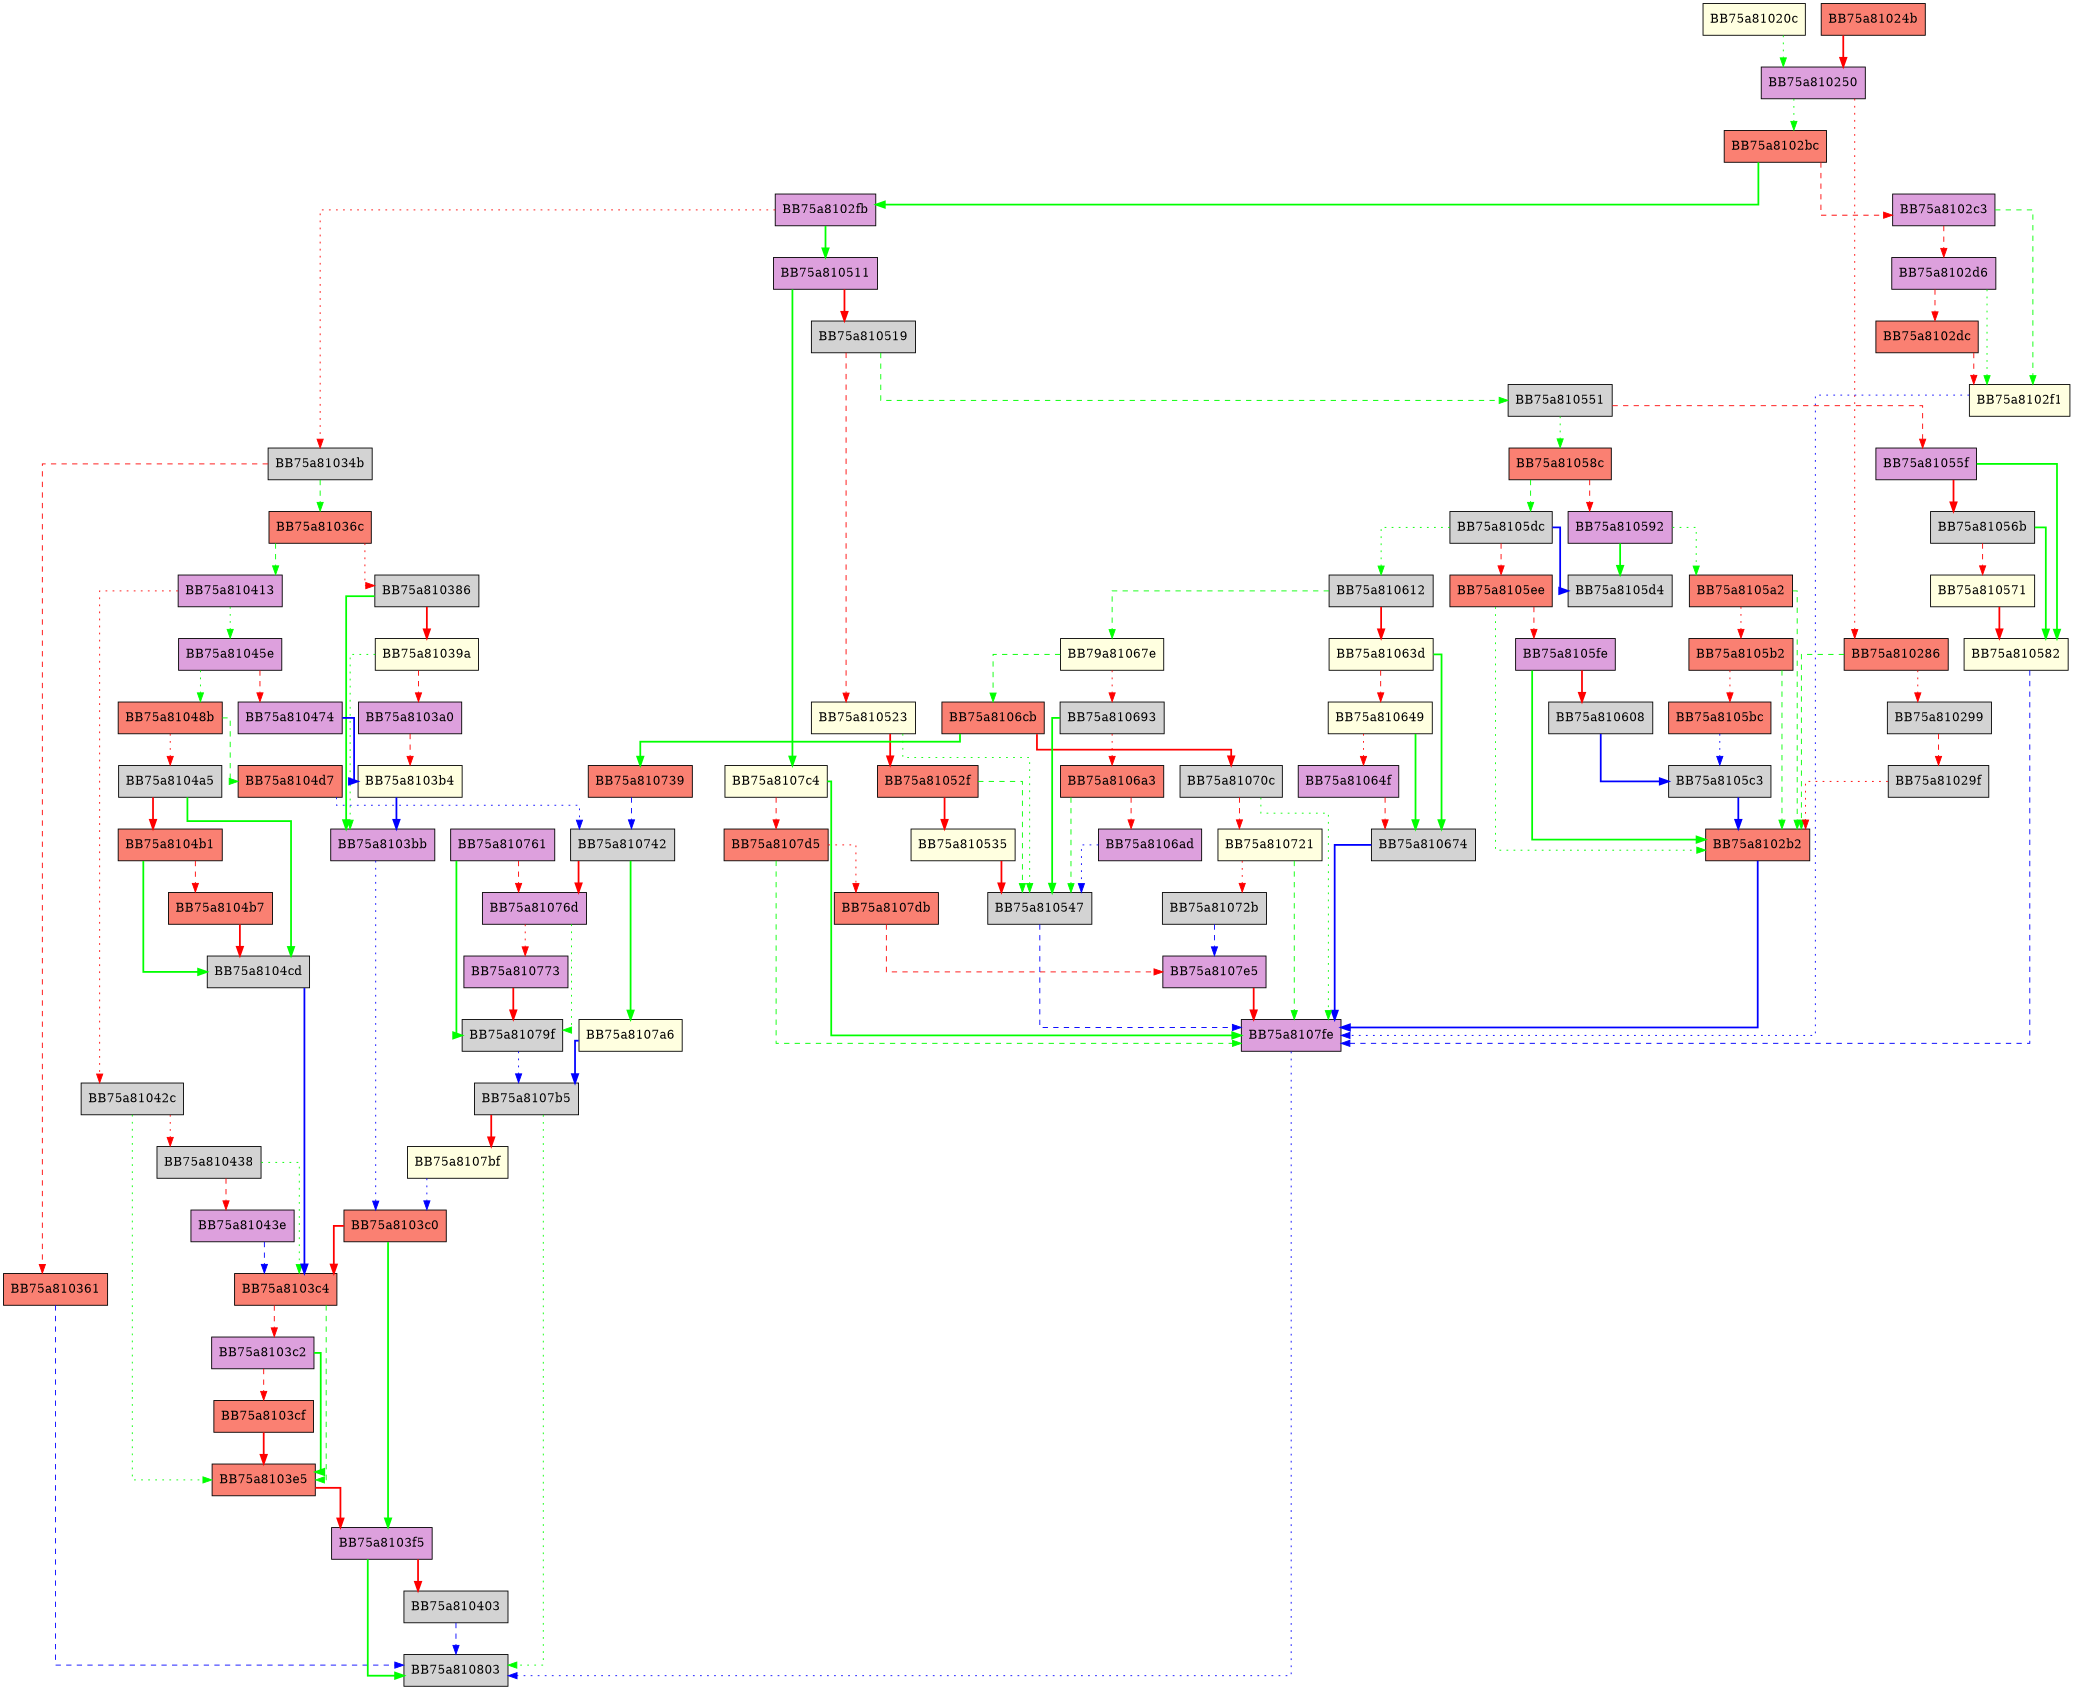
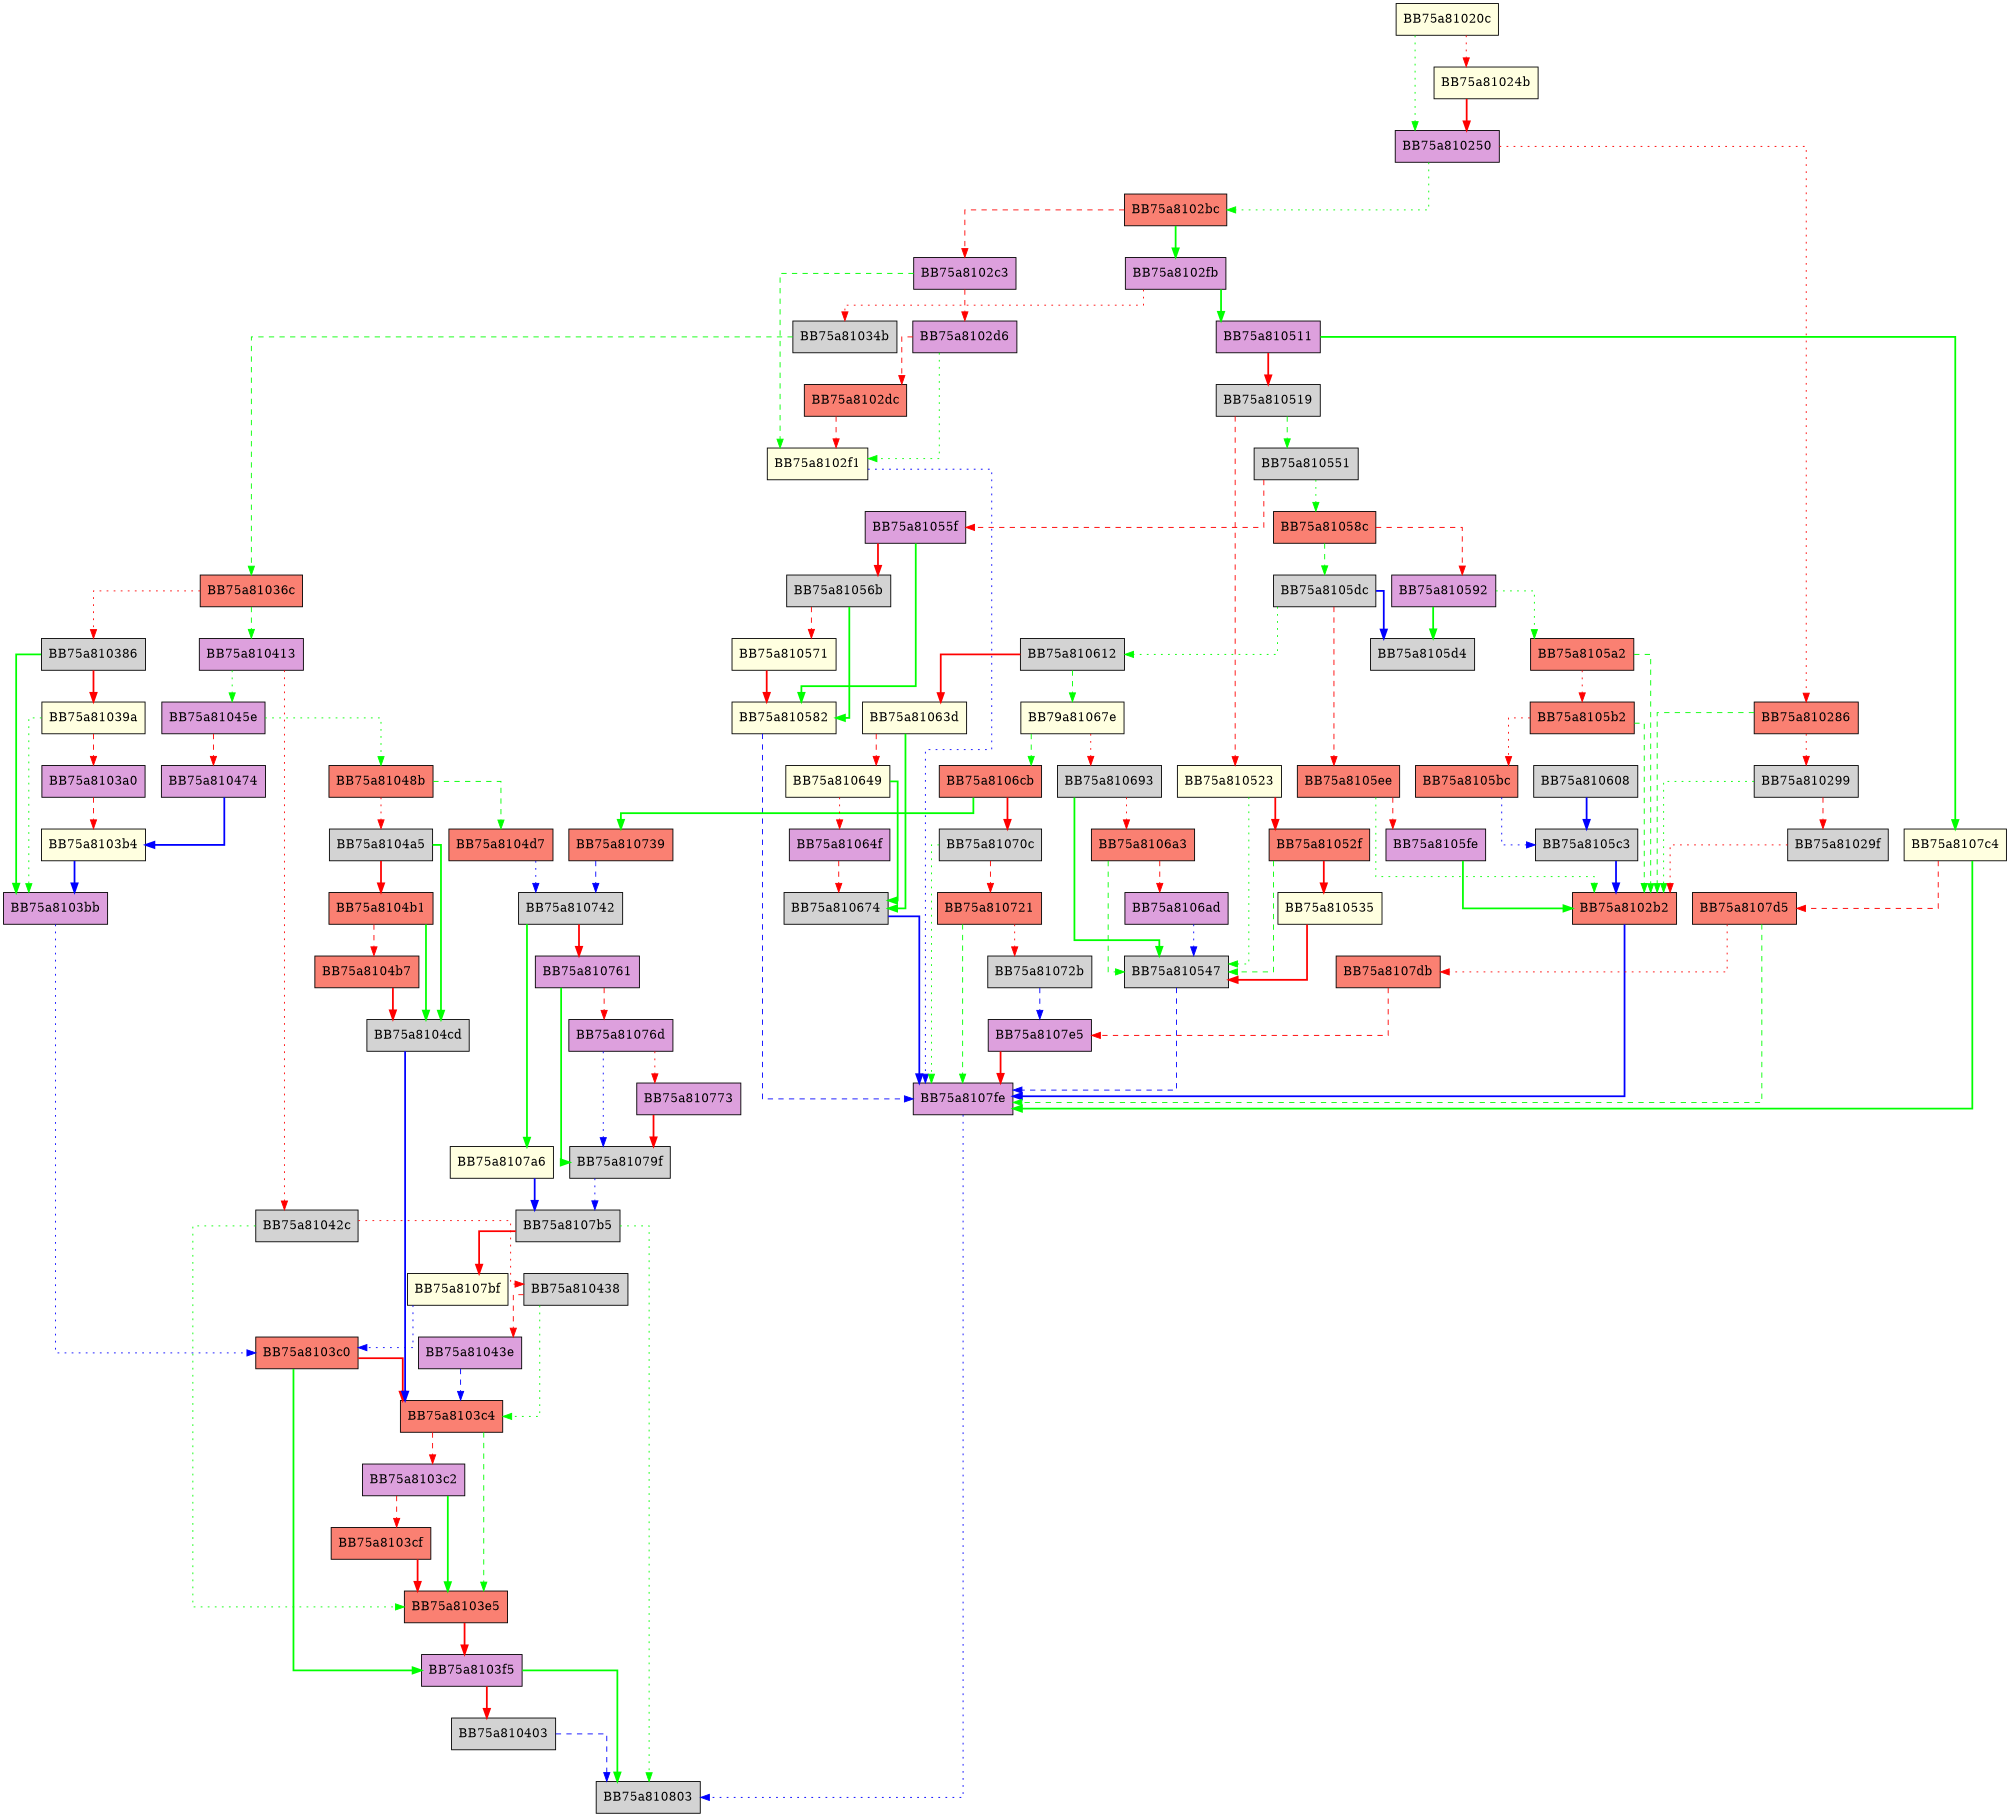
node "BB75a81024b": fillcolor salmon -> lightyellow
edge "BB75a81020c" -> "BB75a81024b": added
edge "BB75a8105fe" -> "BB75a810608": removed
edge "BB75a810299" -> "BB75a8102b2": added
node "BB75a810721": fillcolor lightyellow -> salmon
edge "BB75a810742" -> "BB75a81076d": now "BB75a810742" -> "BB75a810761"
edge "BB75a81076d" -> "BB75a81079f": color green -> blue
node "BB75a810361": removed
